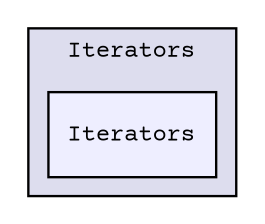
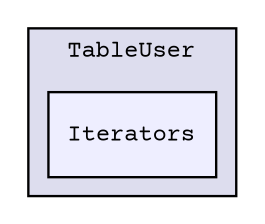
cluster "Iterators": label "Iterators" -> "TableUser"
